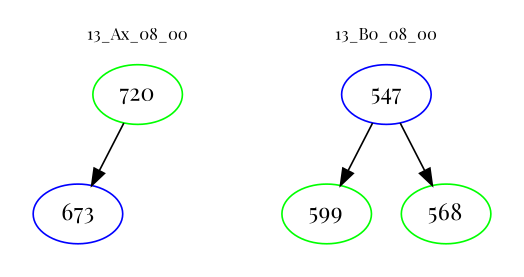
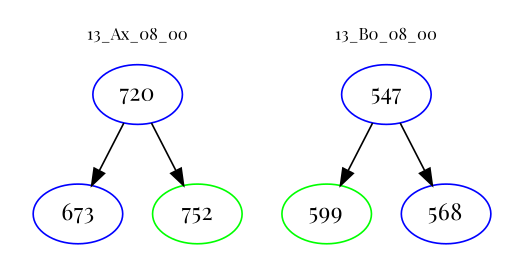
node "720": color green -> blue
node "752": added
node "568": color green -> blue
